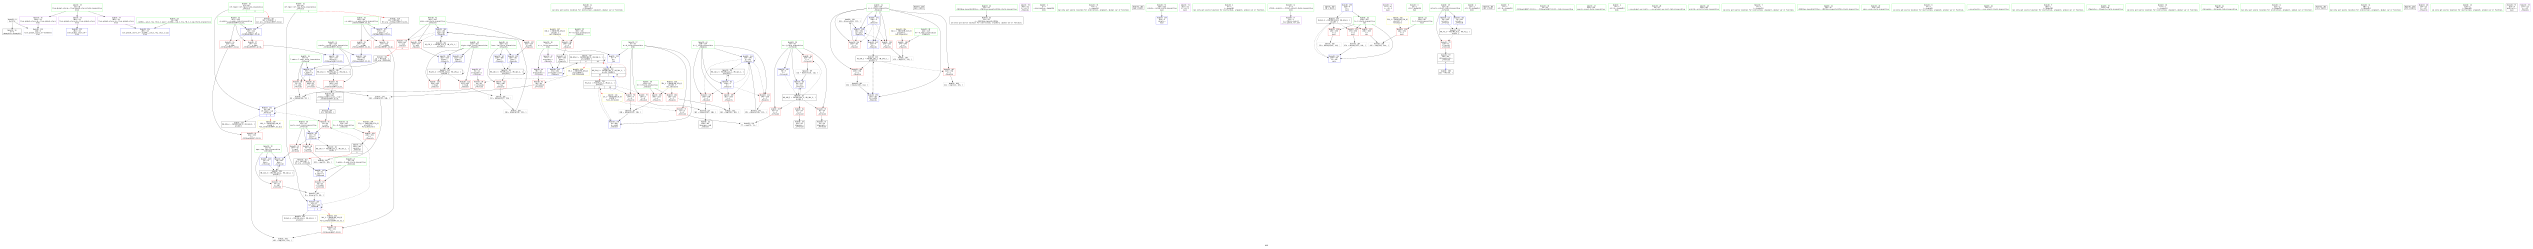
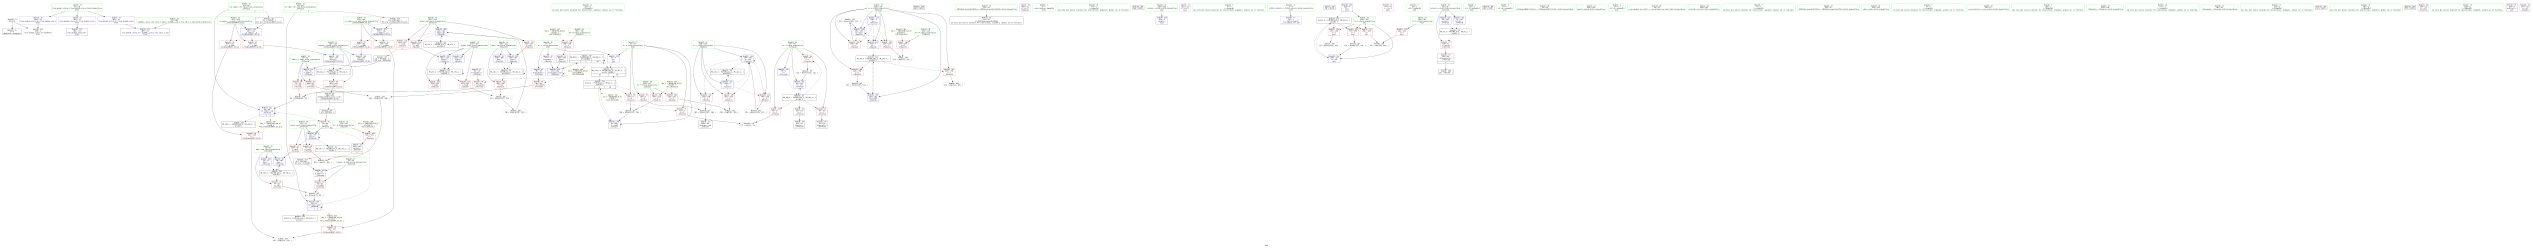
node "NodeID: 252": removed
